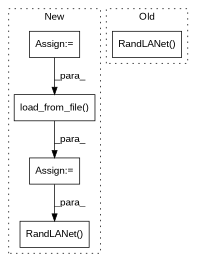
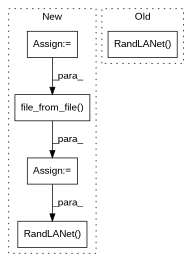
node "load_from_file()": label "load_from_file()" -> "file_from_file()"
